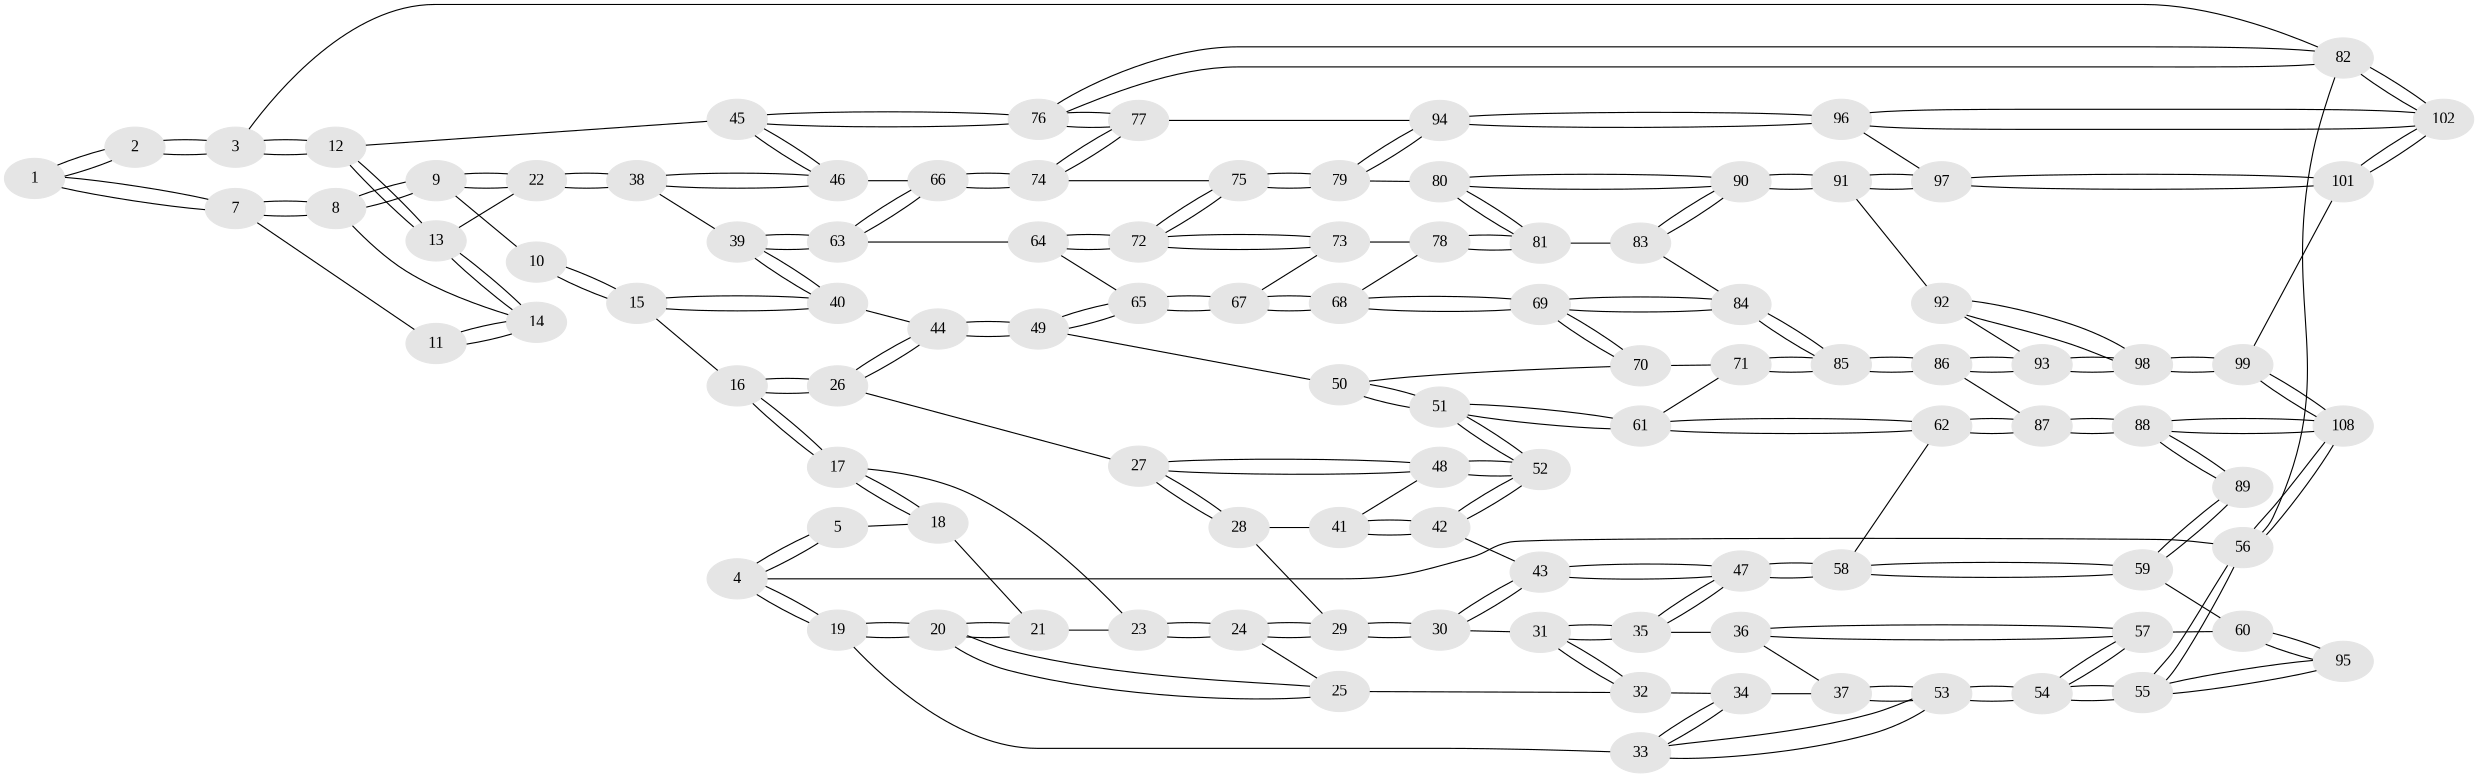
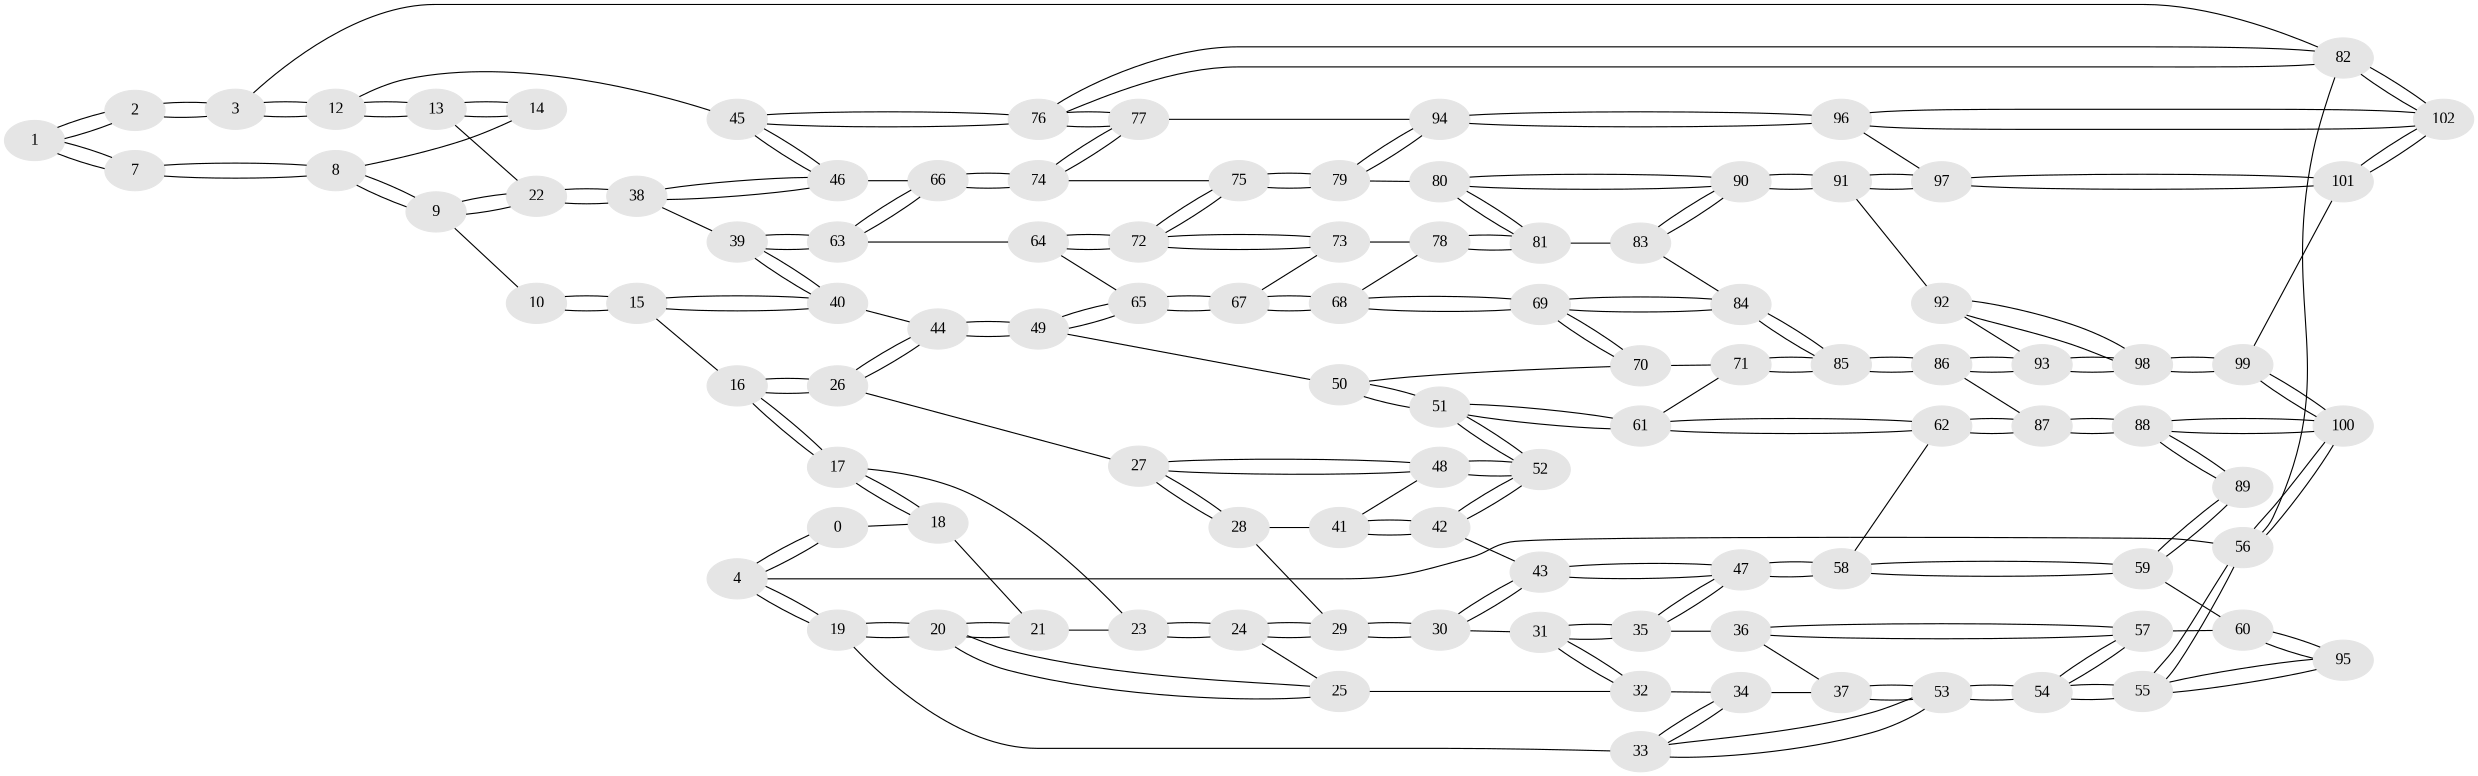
node "11": removed
node "108": label "108" -> "100"
node "5": label "5" -> "0"
